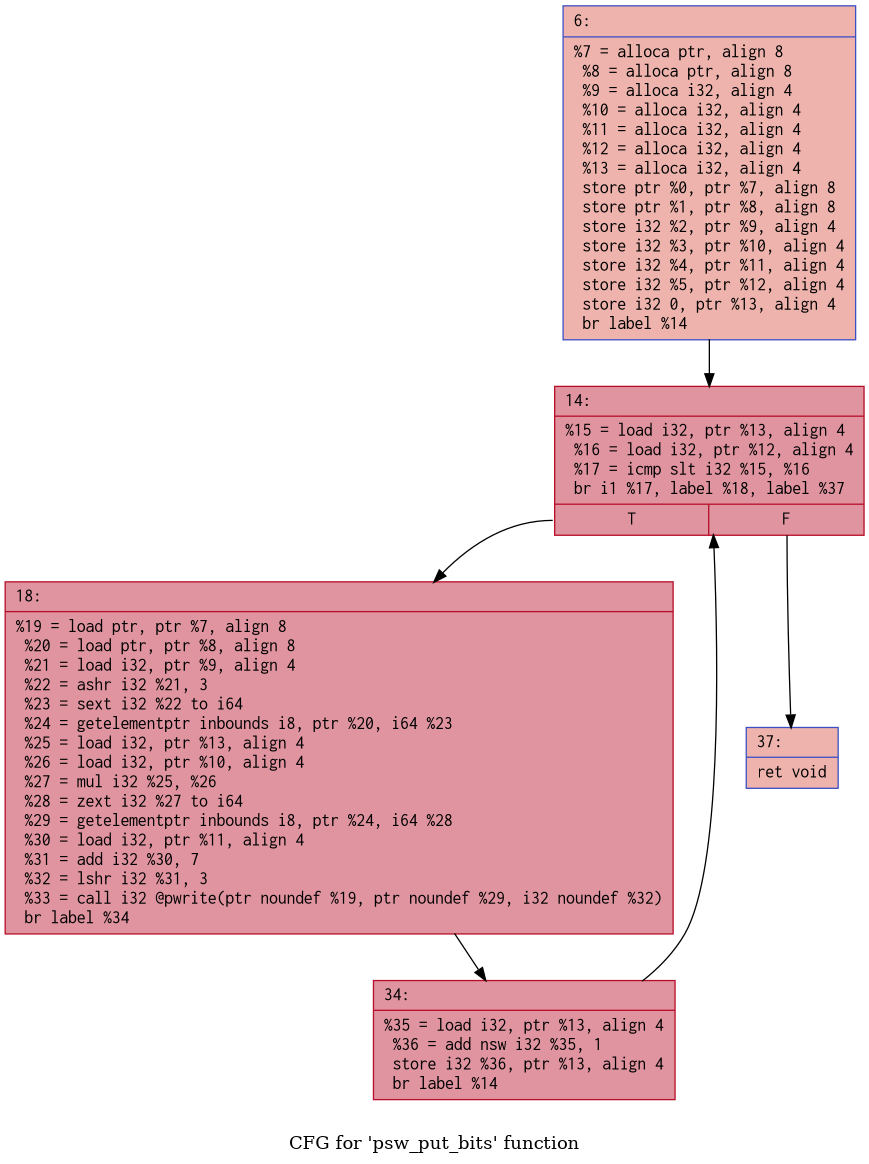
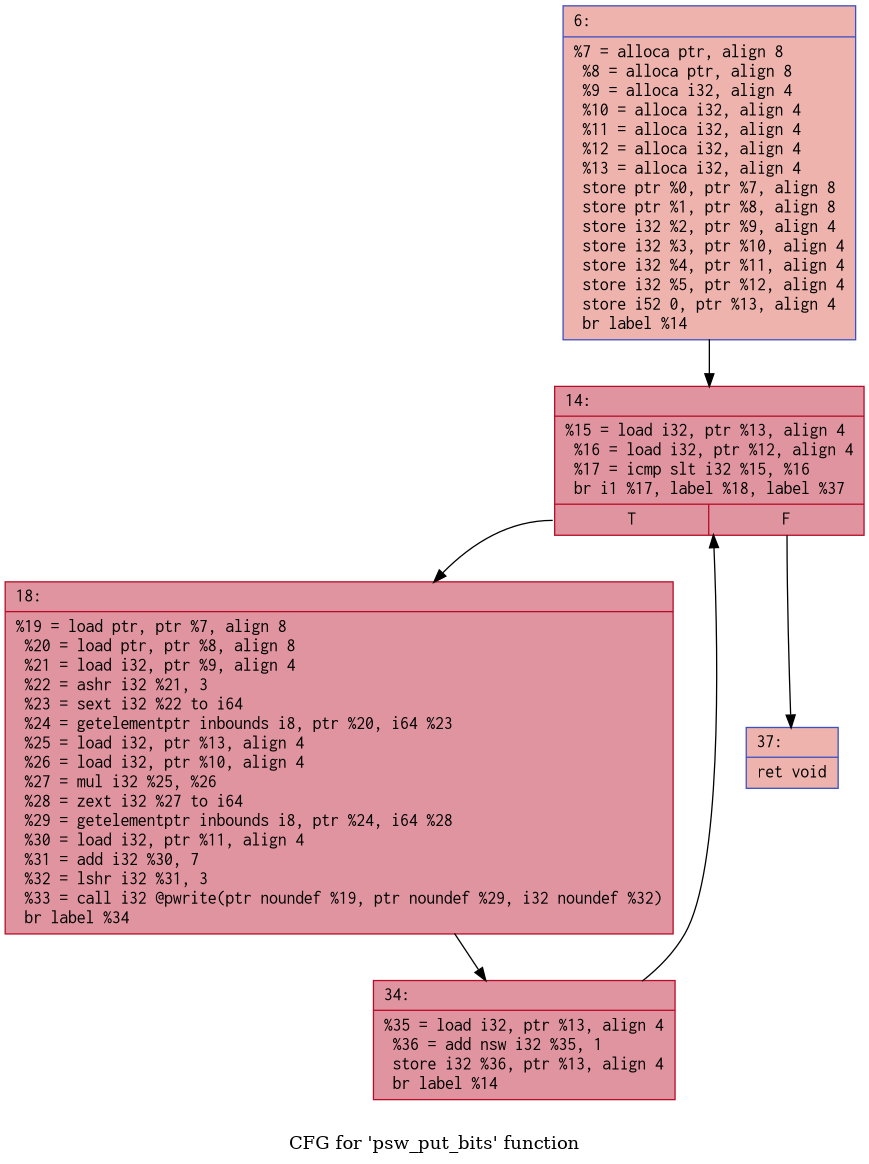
node "6:": text "store i32 0, ptr %13, align 4" -> "store i52 0, ptr %13, align 4"
